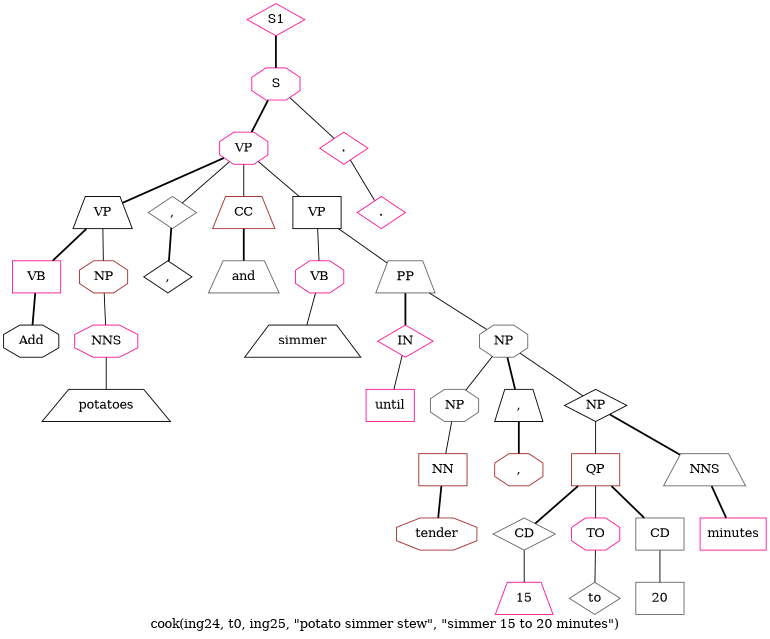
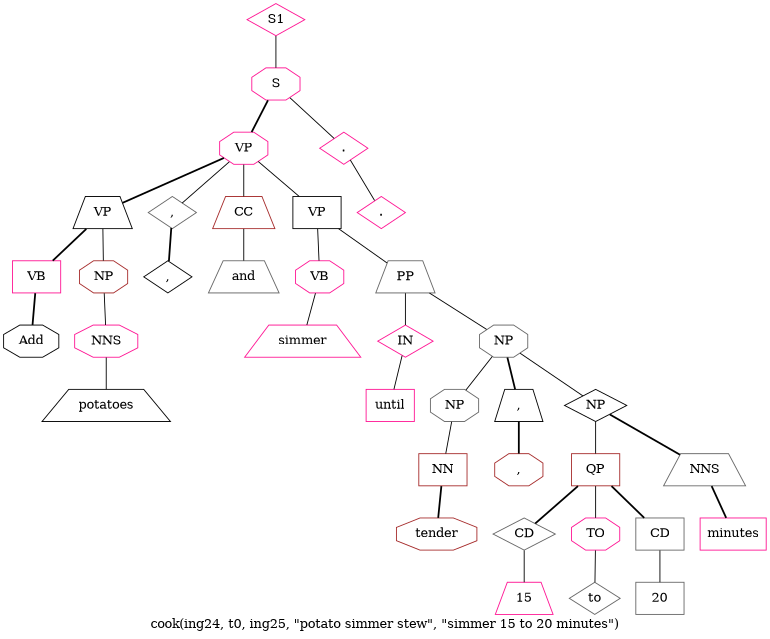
edge "S1" -- "S": style bold -> solid
edge "CC" -- "and": style bold -> solid
edge "PP" -- "IN": style bold -> solid
node "simmer": color black -> deeppink
